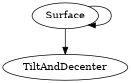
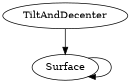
edge "Surface" -> "TiltAndDecenter": reversed
